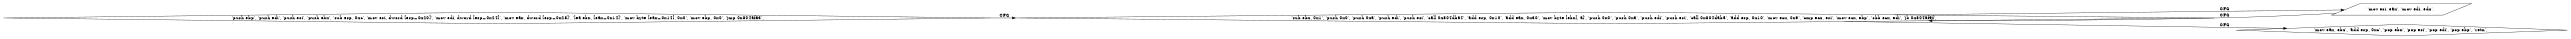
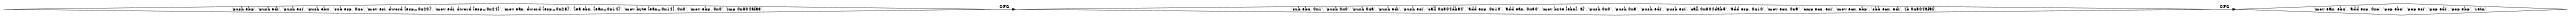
node "'mov esi, eax', 'mov edi, edx',": removed
